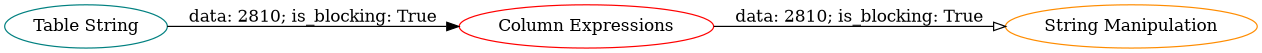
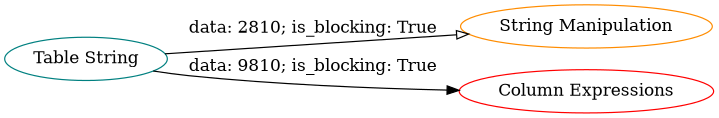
edge "Table String" -> "Column Expressions": label "data: 2810; is_blocking: True" -> "data: 9810; is_blocking: True"
edge "Column Expressions" -> "String Manipulation": now "Table String" -> "String Manipulation"
